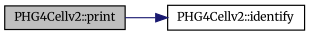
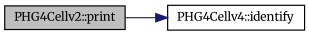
node "PHG4Cellv2::identify": label "PHG4Cellv2::identify" -> "PHG4Cellv4::identify"
